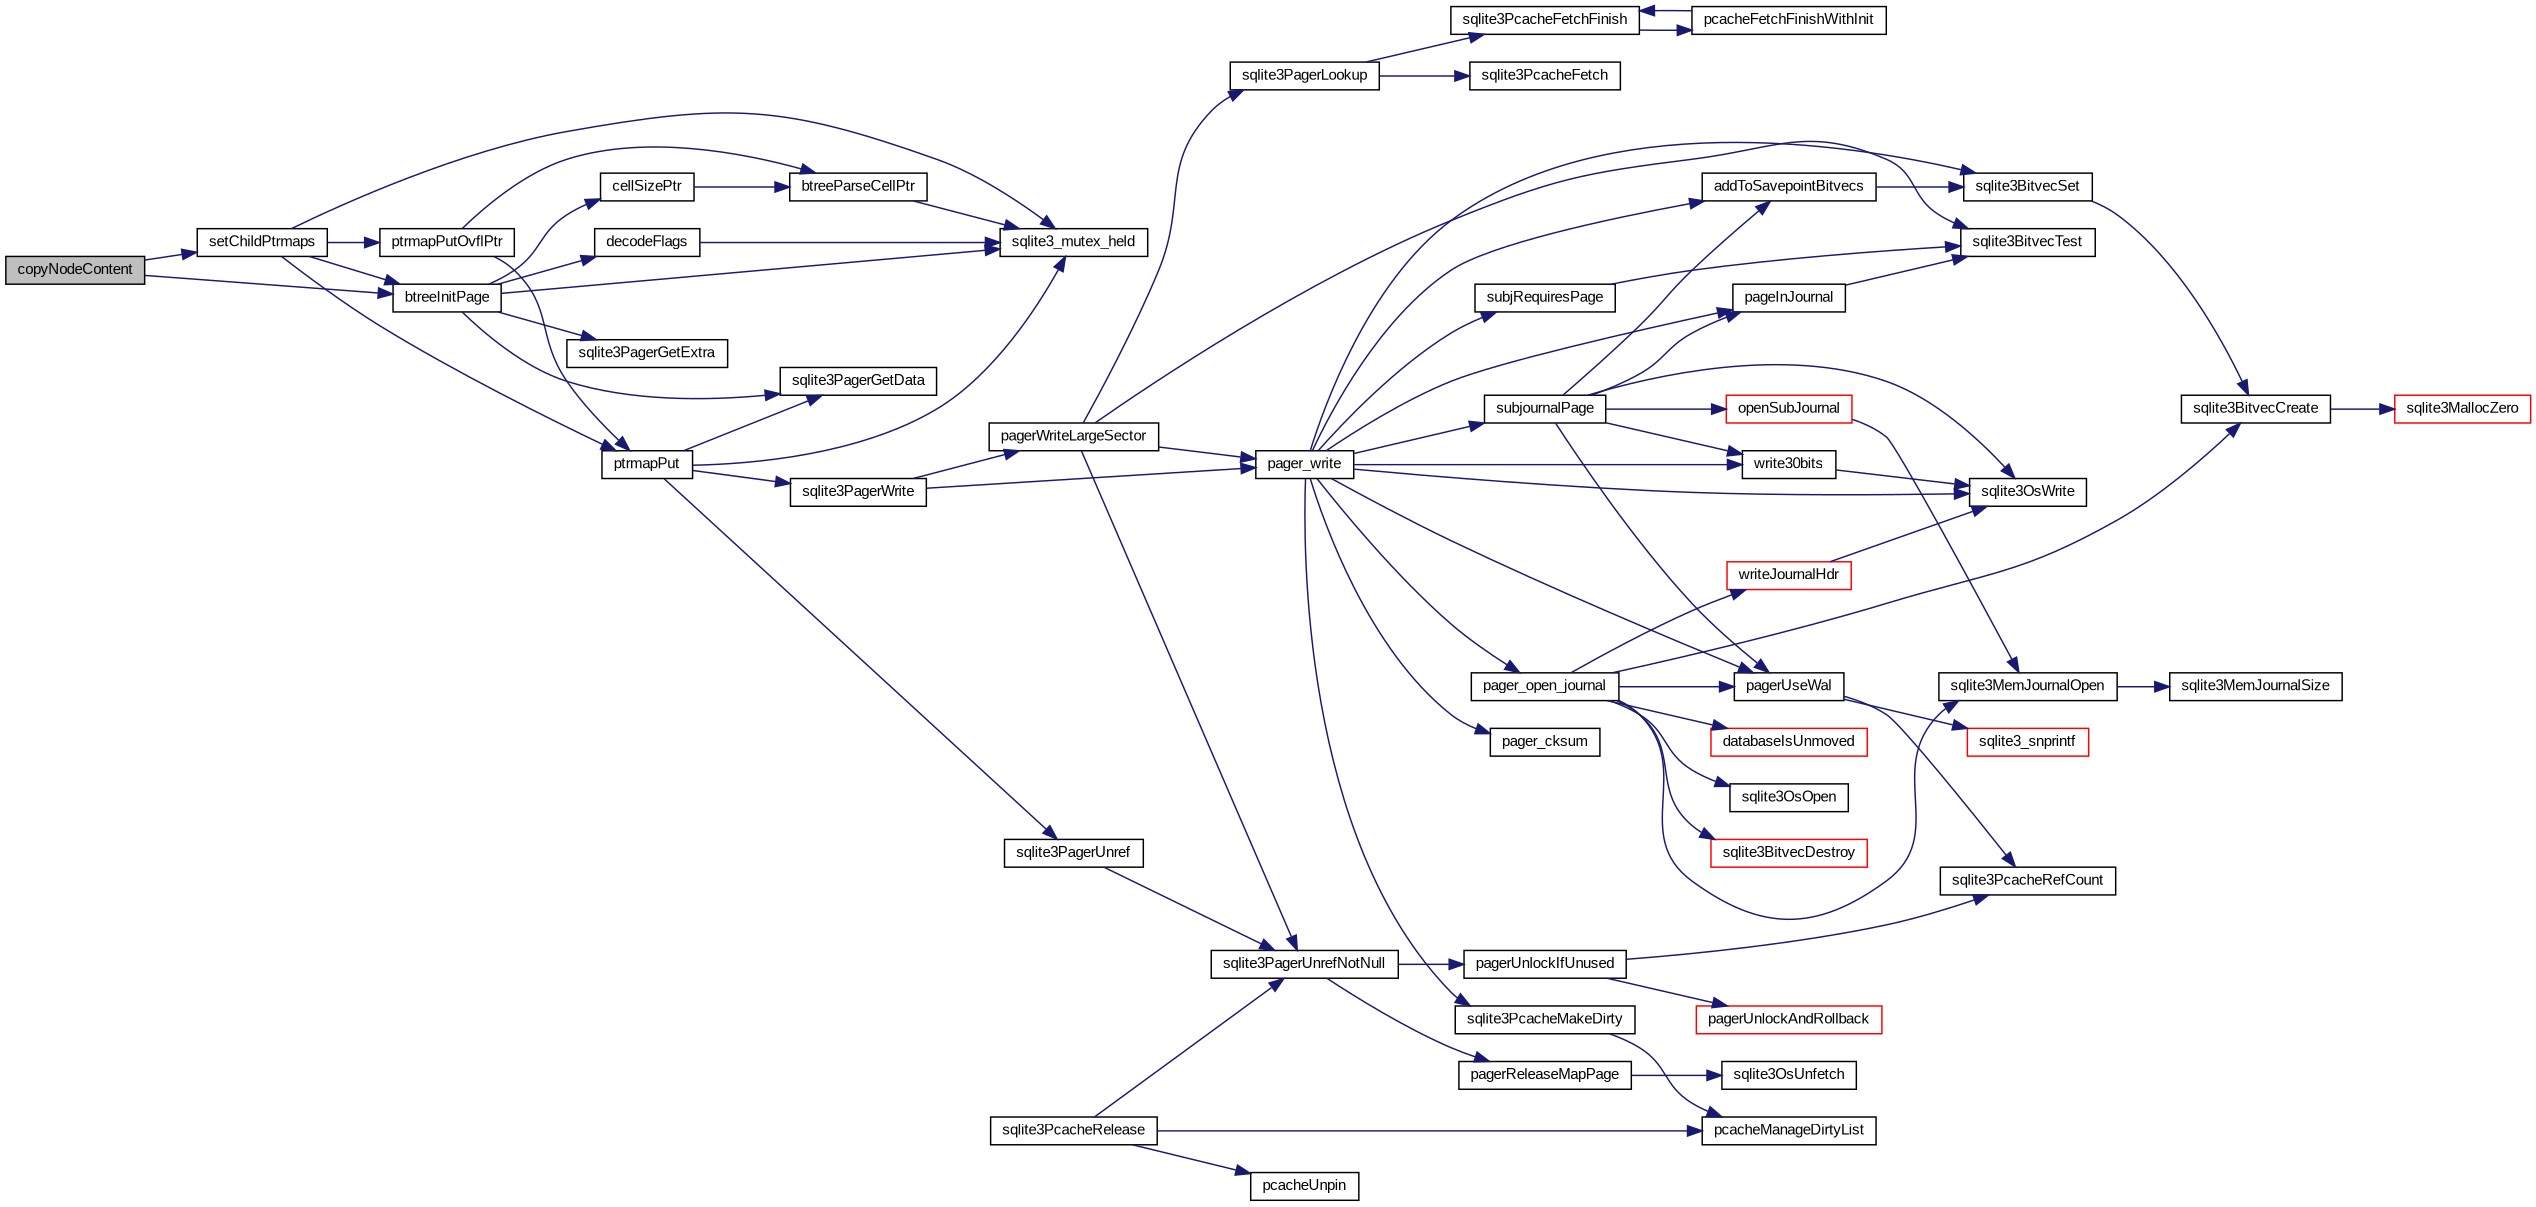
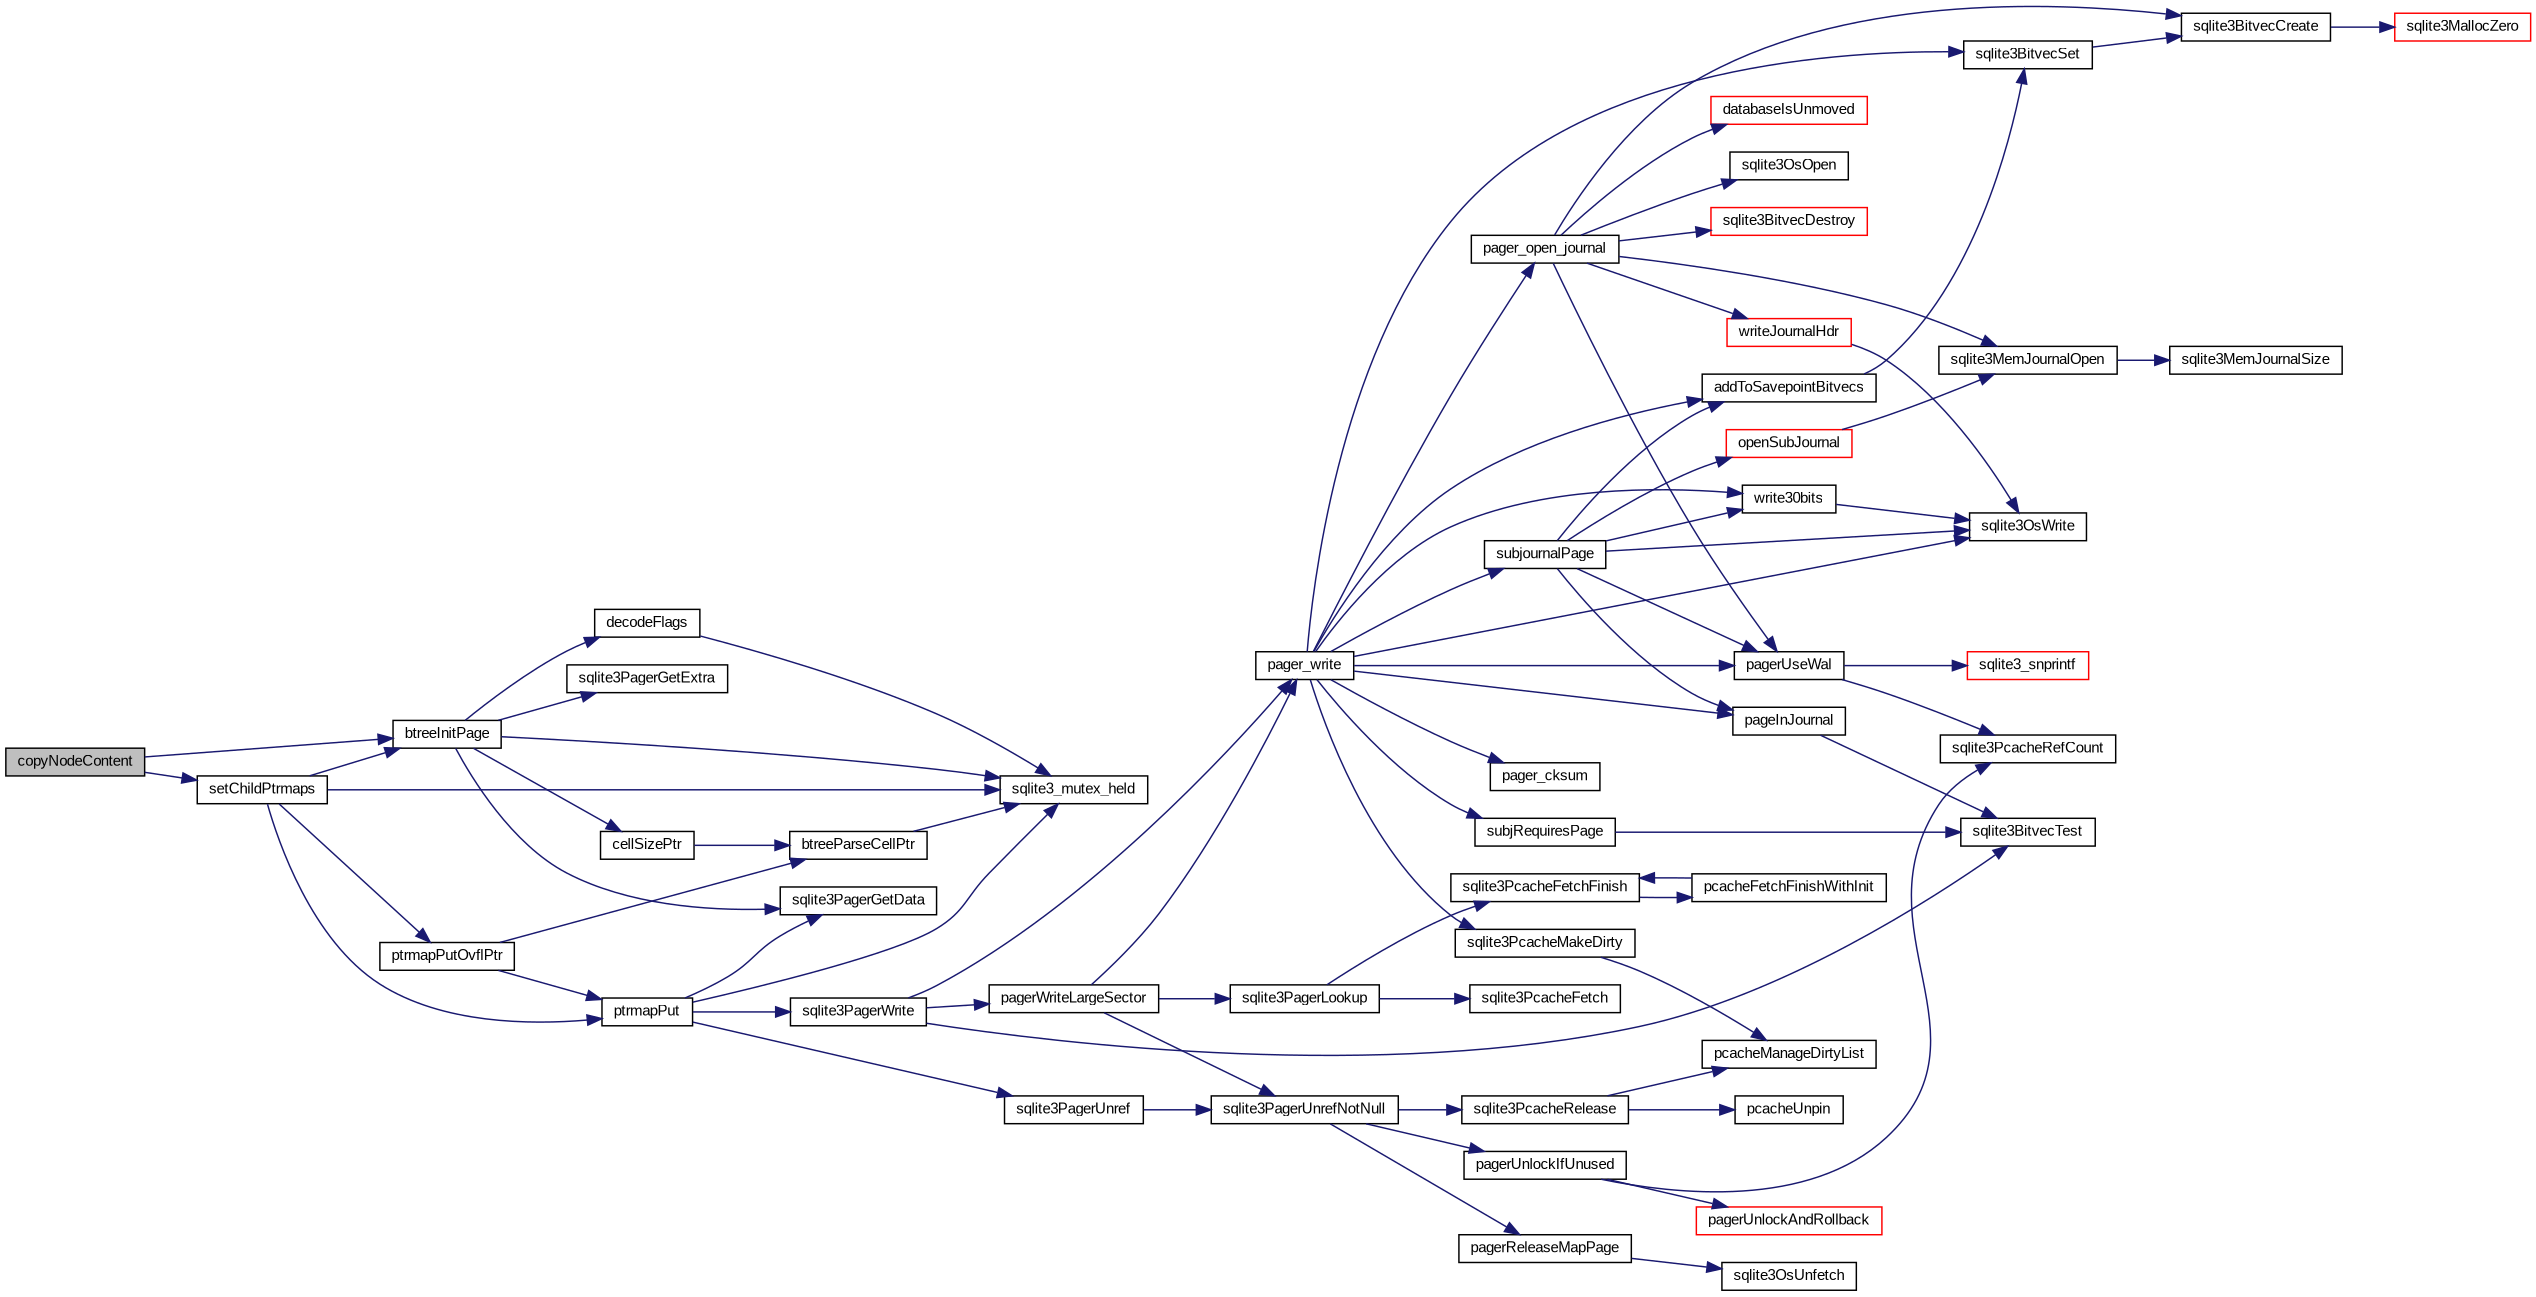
edge "pagerWriteLargeSector" -> "sqlite3BitvecTest": now "sqlite3PagerWrite" -> "sqlite3BitvecTest"
edge "sqlite3PcacheRelease" -> "sqlite3PagerUnrefNotNull": reversed
